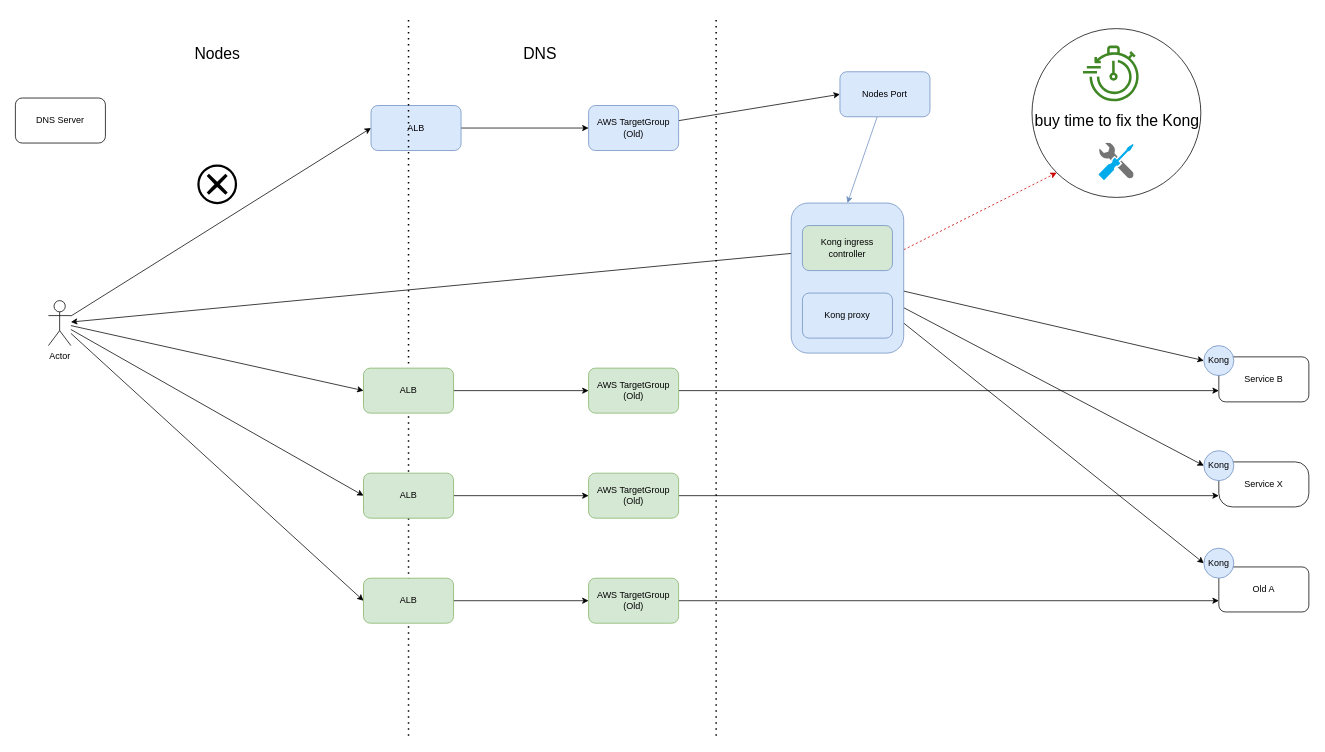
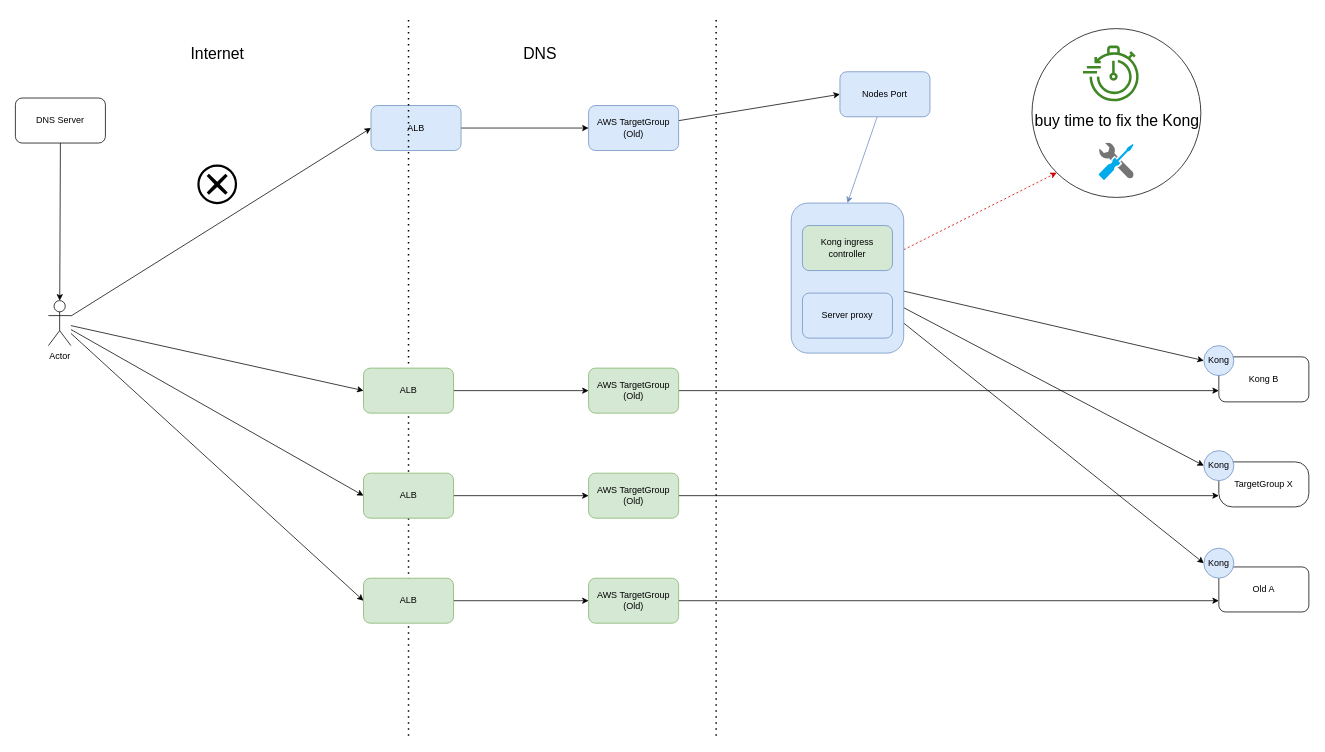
node "Nodes": label "Nodes" -> "Internet"
edge "Kong ingress controller" -> "Actor": now "DNS Server" -> "Actor"
node "Kong proxy": label "Kong proxy" -> "Server proxy"
node "Service B": label "Service B" -> "Kong B"
node "Service X": label "Service X" -> "TargetGroup X"
